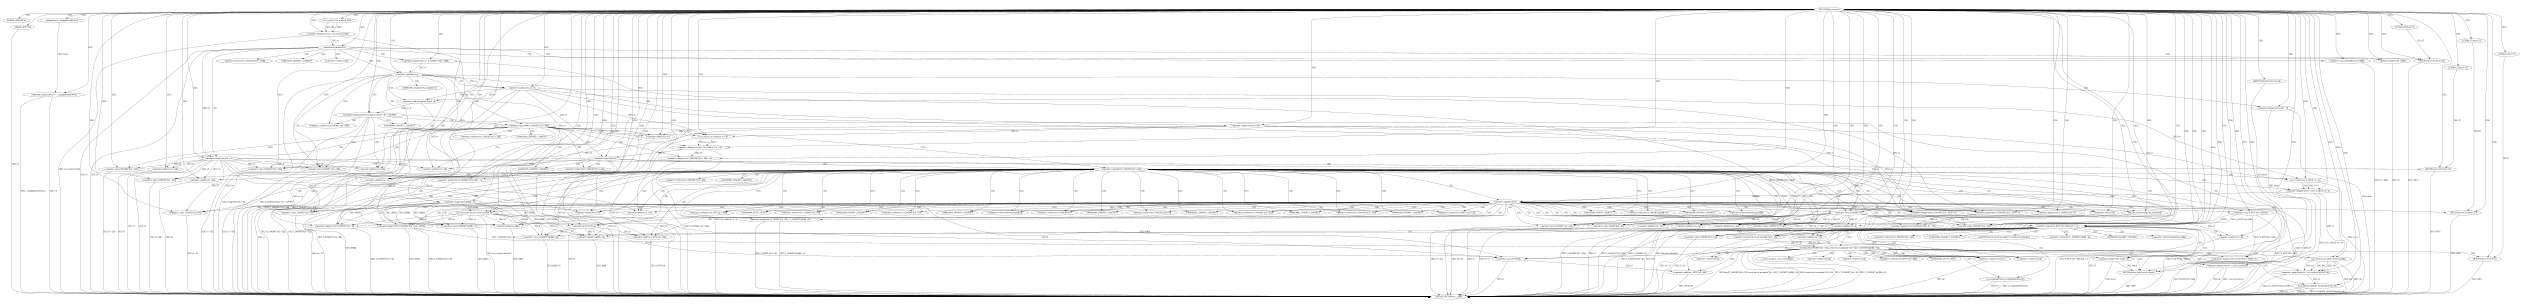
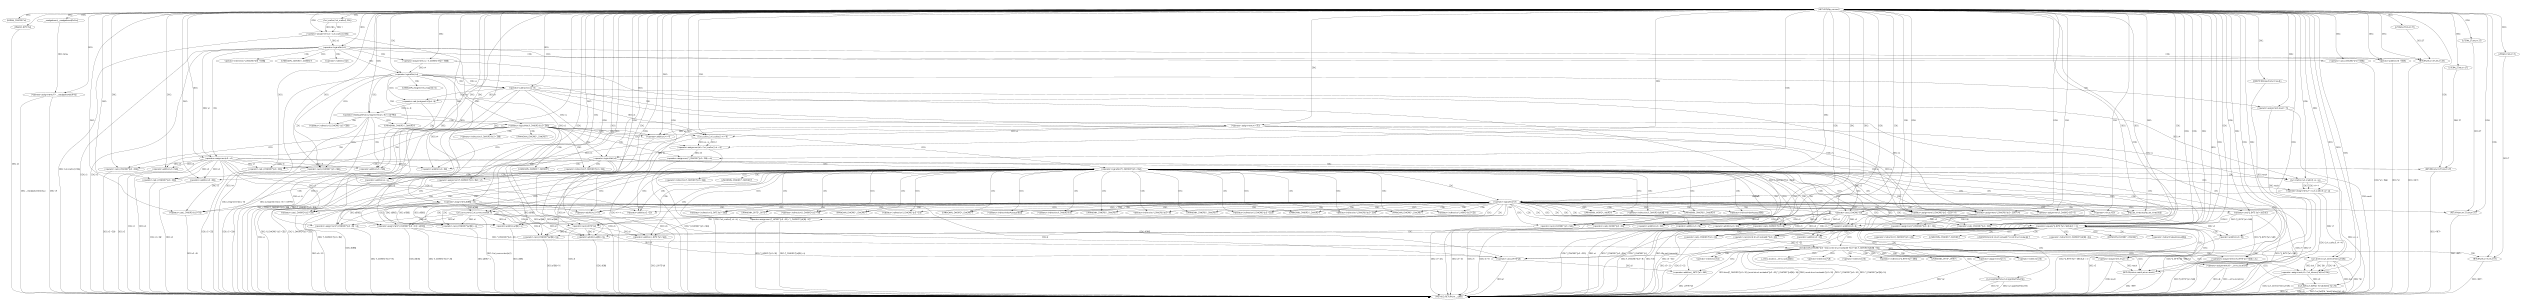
edge "(<operator>.cast,(_DWORD *)(v3 + 320))" -> "(<operator>.assignment,*a2 = 1)": now "(<operator>.cast,(_DWORD *)(v3 + 320))" -> "(METHOD_RETURN,int __cdecl)"
